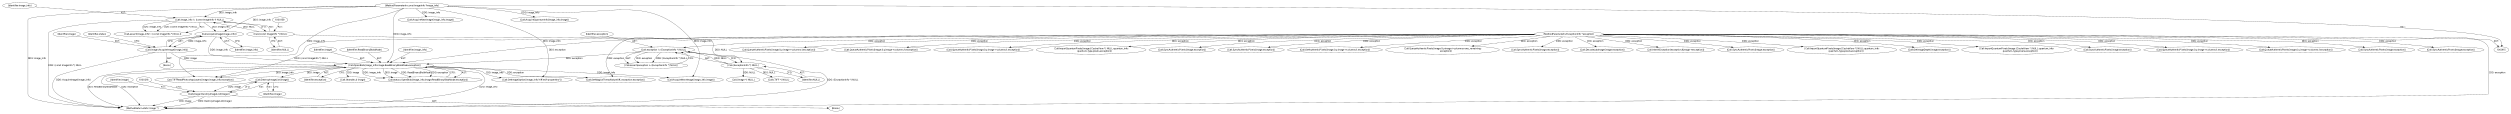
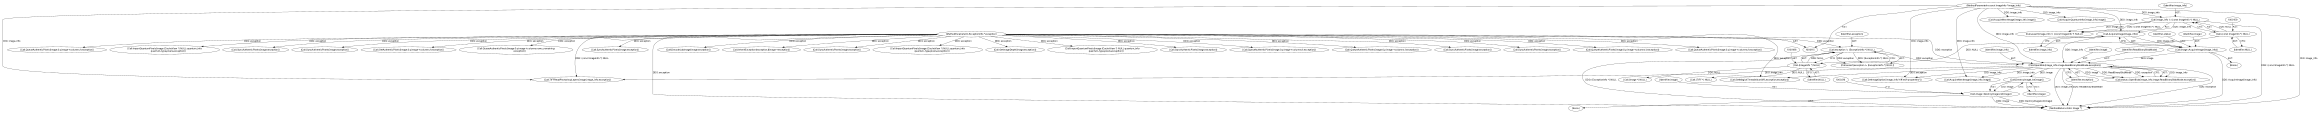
node "1000186": added
node "(Call,(ExceptionInfo *) NULL)": label "(Call,(ExceptionInfo *) NULL)" -> "(Call,(ImageInfo *) NULL)"
node "(Call,(thandle_t) image)": removed
